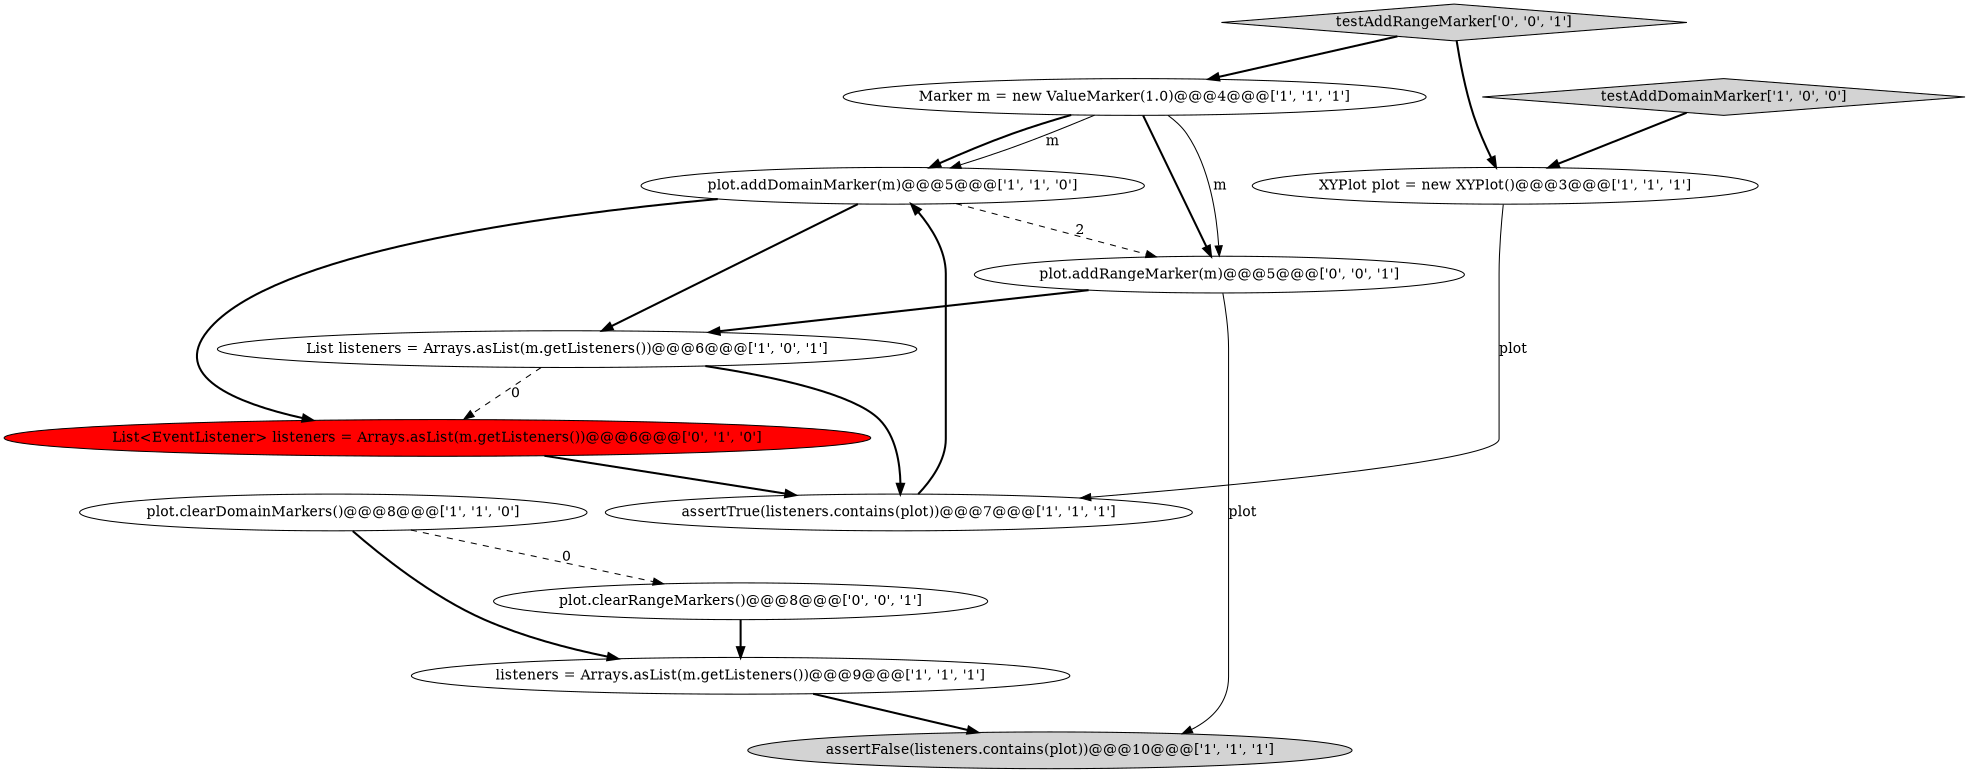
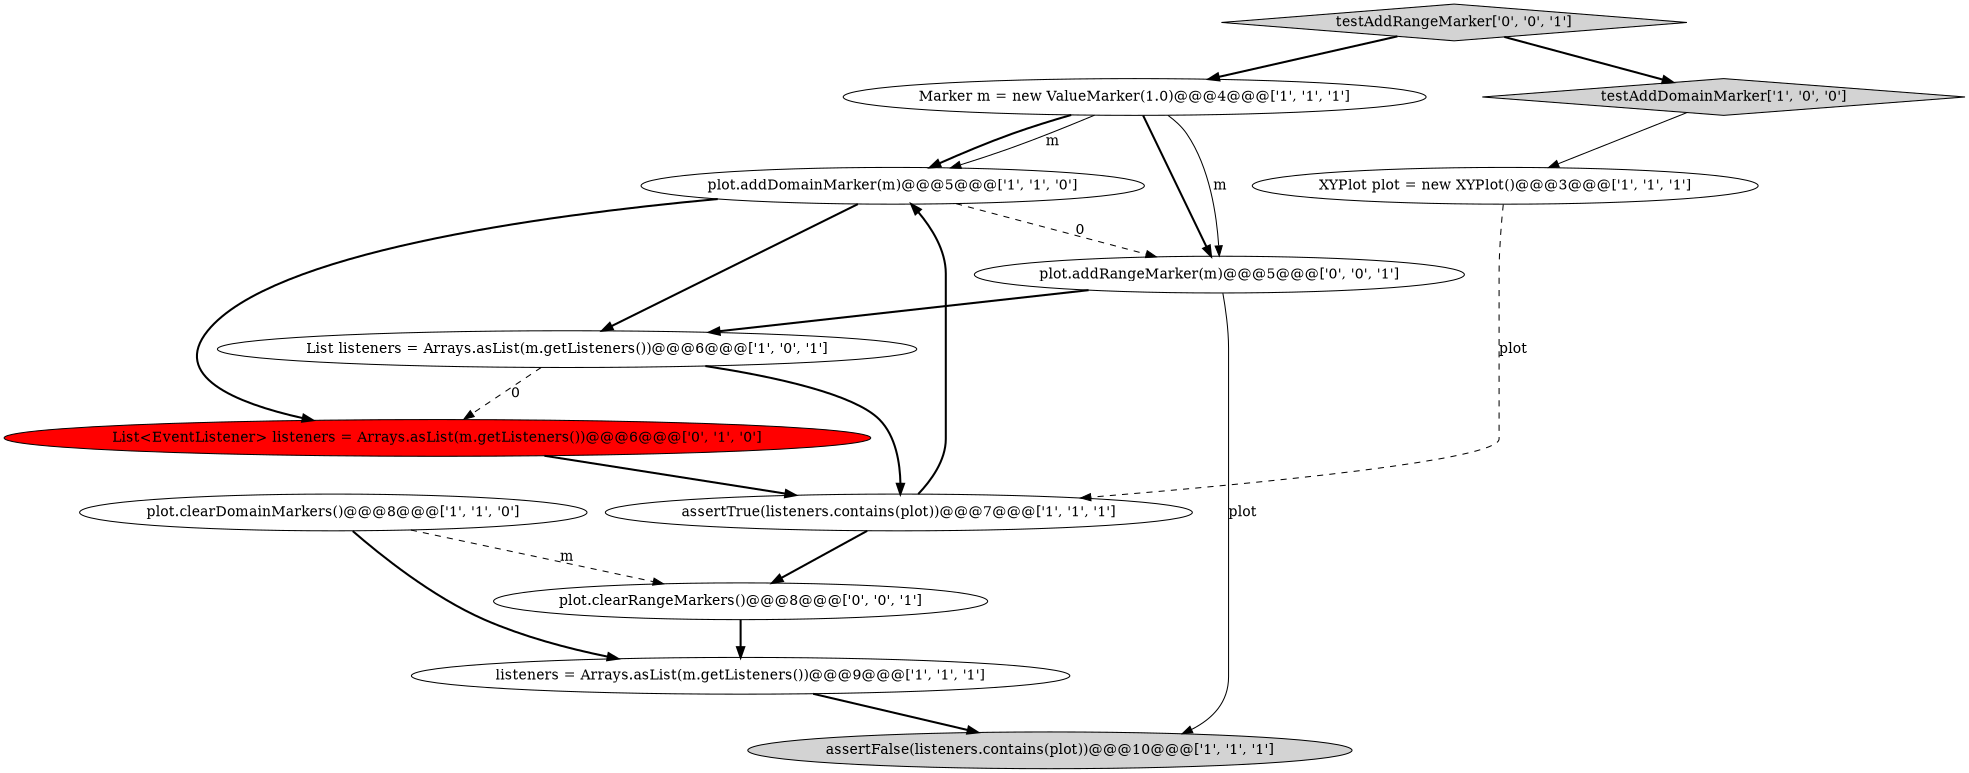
edge "testAddRangeMarker['0', '0', '1']" -> "XYPlot plot = new XYPlot()@@@3@@@['1', '1', '1']": now "testAddRangeMarker['0', '0', '1']" -> "testAddDomainMarker['1', '0', '0']"
edge "testAddDomainMarker['1', '0', '0']" -> "XYPlot plot = new XYPlot()@@@3@@@['1', '1', '1']": style bold -> solid
edge "plot.addDomainMarker(m)@@@5@@@['1', '1', '0']" -> "plot.addRangeMarker(m)@@@5@@@['0', '0', '1']": label "2" -> "0"
edge "XYPlot plot = new XYPlot()@@@3@@@['1', '1', '1']" -> "assertTrue(listeners.contains(plot))@@@7@@@['1', '1', '1']": style solid -> dashed
edge "assertTrue(listeners.contains(plot))@@@7@@@['1', '1', '1']" -> "plot.clearRangeMarkers()@@@8@@@['0', '0', '1']": added
edge "plot.clearDomainMarkers()@@@8@@@['1', '1', '0']" -> "plot.clearRangeMarkers()@@@8@@@['0', '0', '1']": label "0" -> "m"
